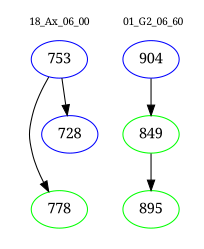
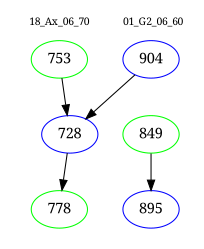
cluster "18_Ax_06_00": label "18_Ax_06_00" -> "18_Ax_06_70"
node "753": color blue -> green
edge "904" -> "849": now "904" -> "728"
edge "753" -> "778": now "728" -> "778"
node "895": color green -> blue
